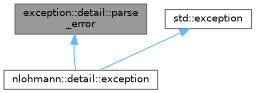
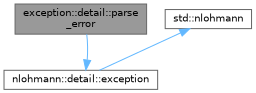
node "std::exception": label "std::exception" -> "std::nlohmann"
edge "nlohmann::detail::exception" -> "exception::detail::parse _error": reversed
